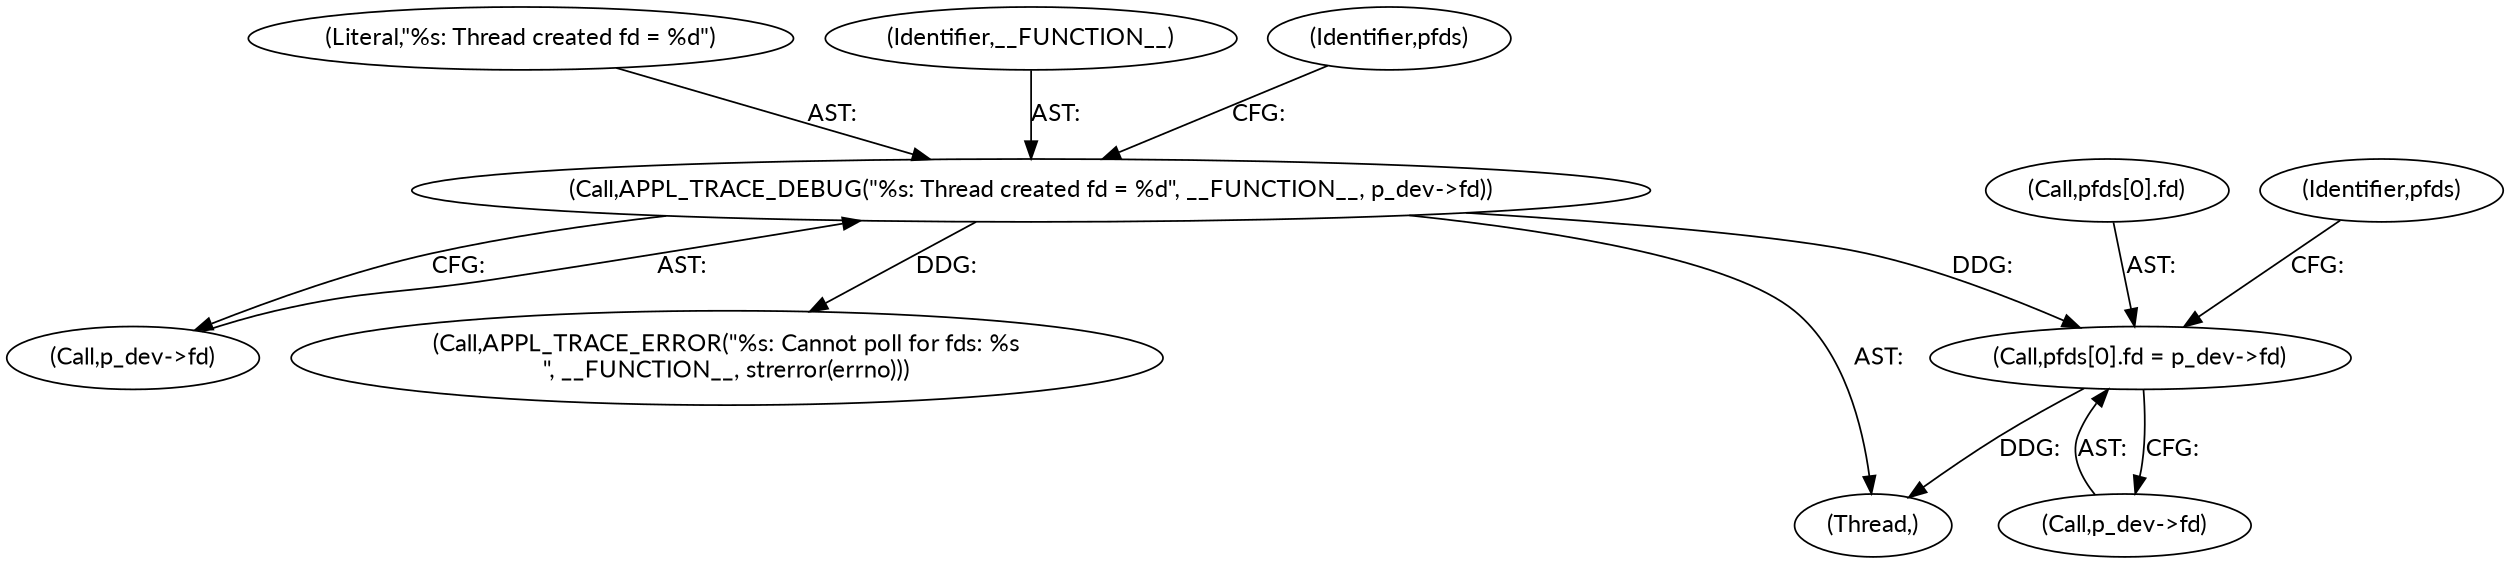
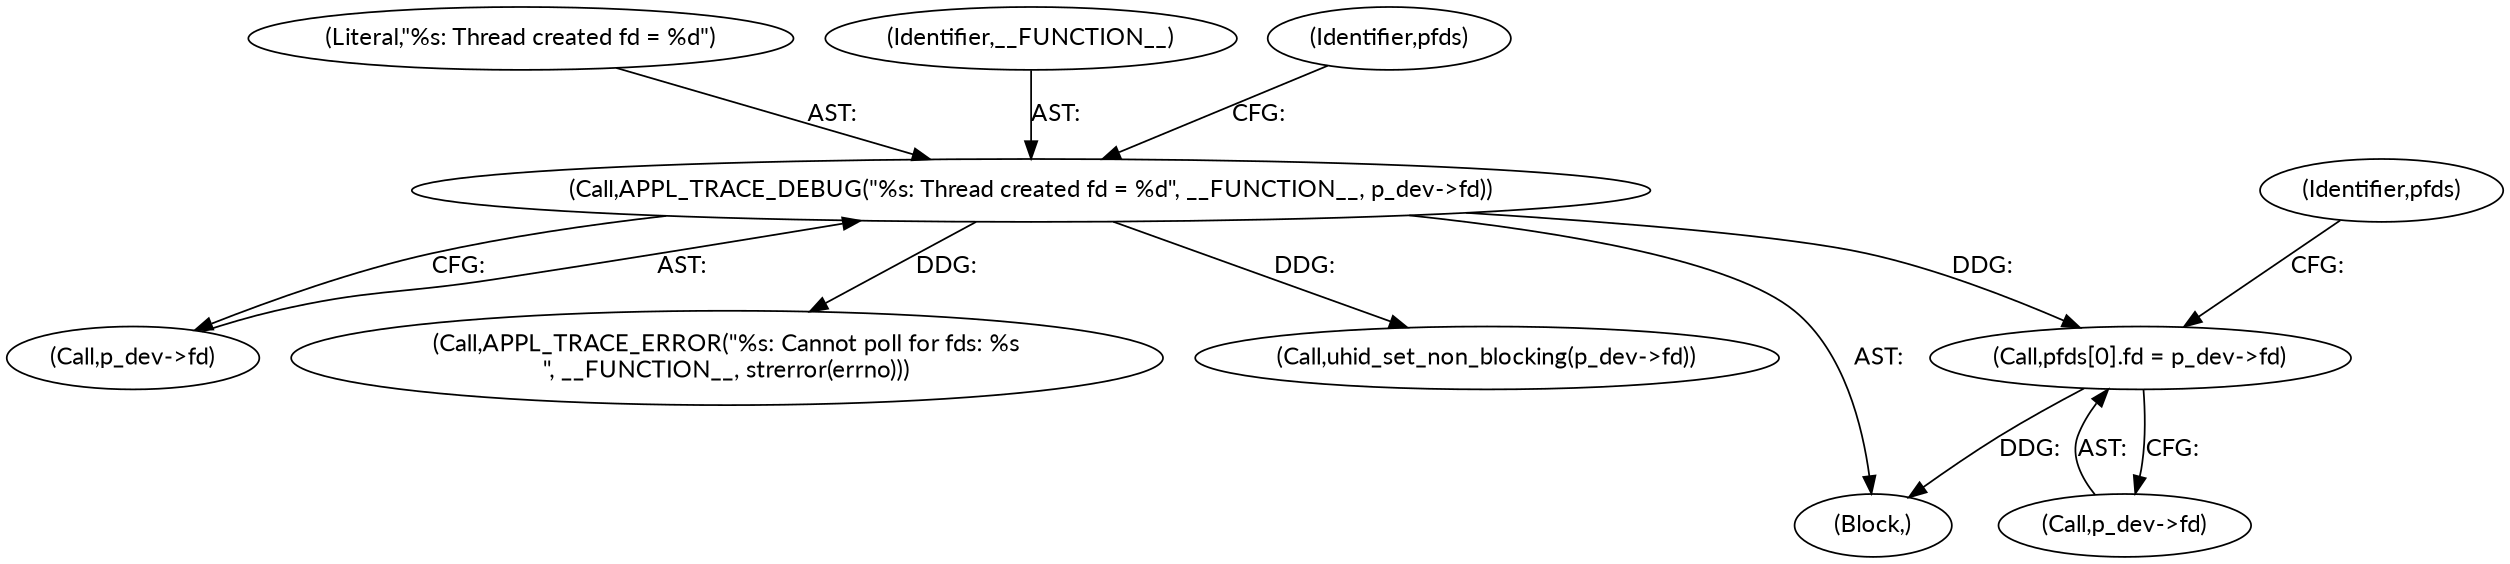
node "(Call,pfds[0].fd)": removed
node "(Call,uhid_set_non_blocking(p_dev->fd))": added
node "(Thread,)": label "(Thread,)" -> "(Block,)"
